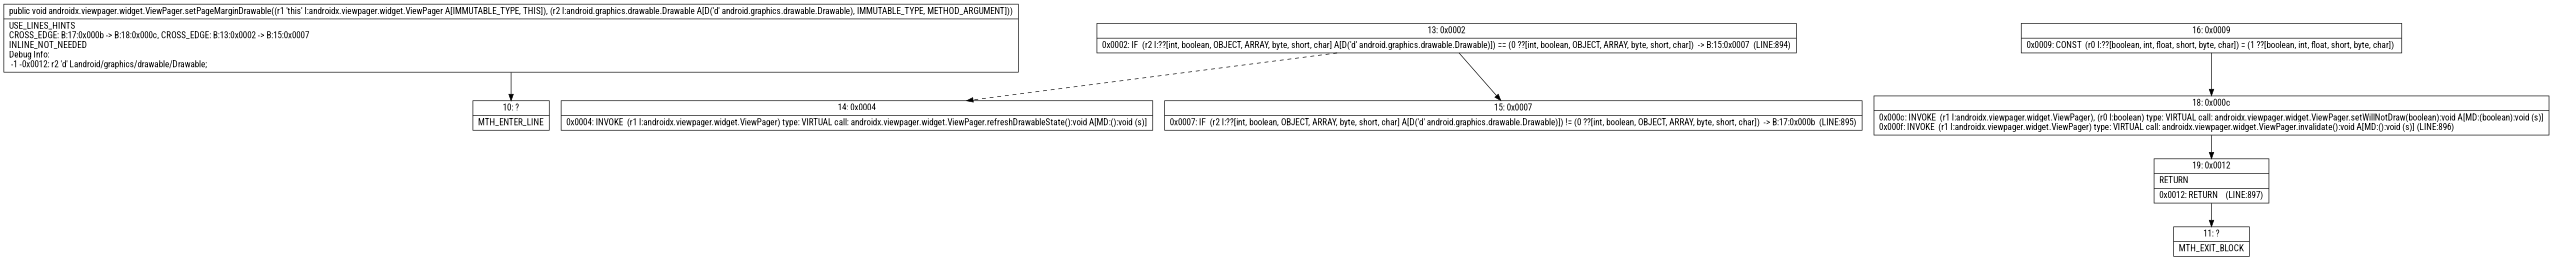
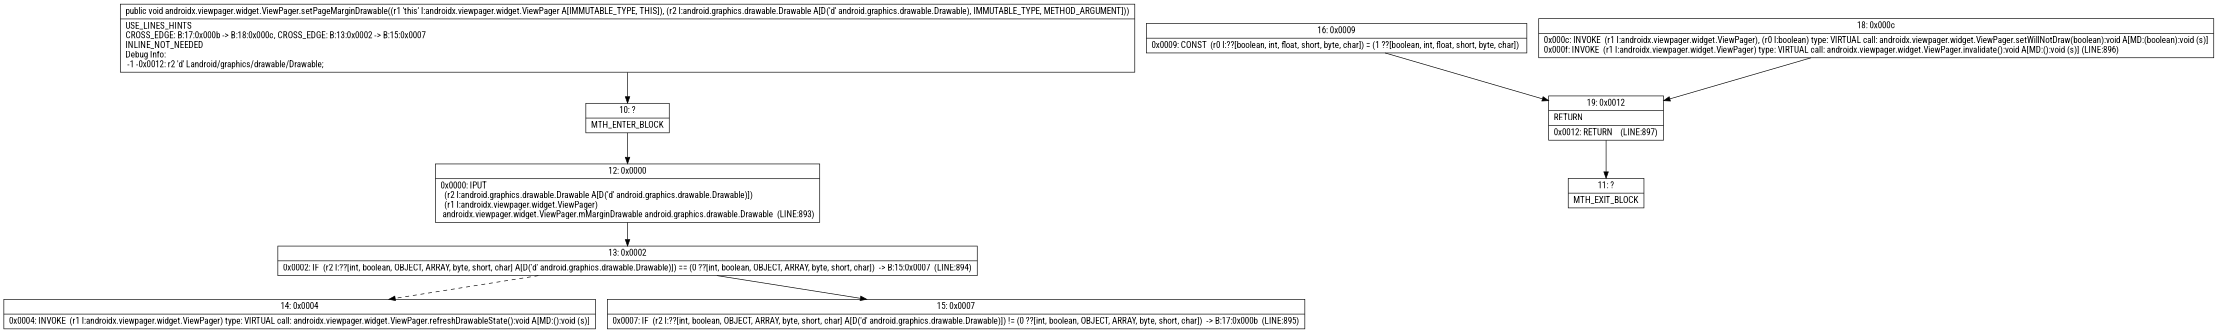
edge "16: 0x0009" -> "18: 0x000c": now "16: 0x0009" -> "19: 0x0012"
node "10: ?": text "MTH_ENTER_LINE" -> "MTH_ENTER_BLOCK"
node "12: 0x0000": added
